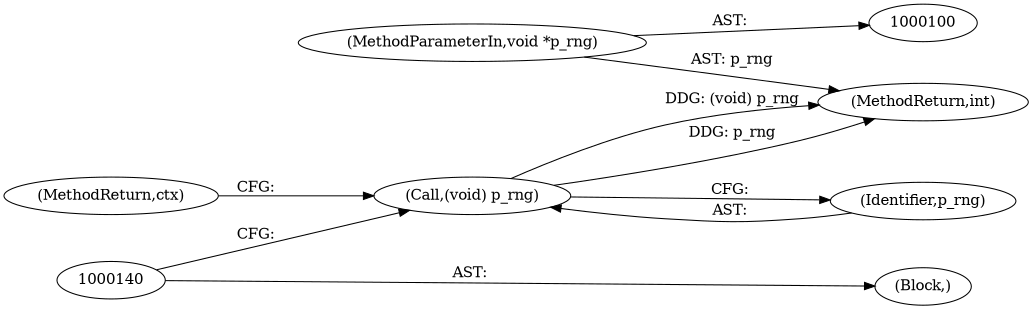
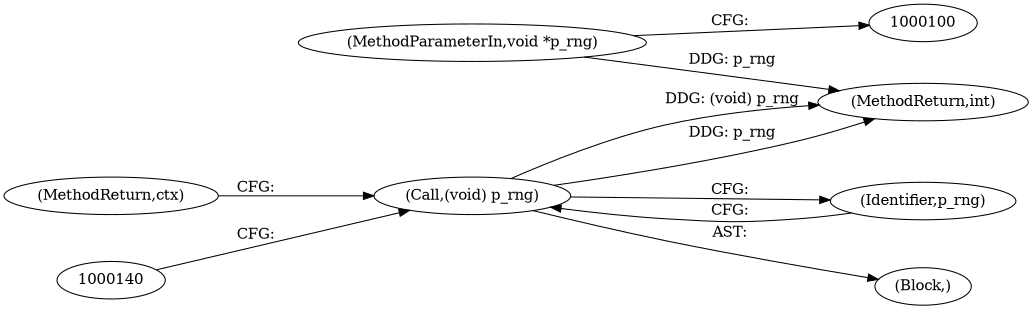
edge "(MethodParameterIn,void *p_rng)" -> "1000100": label "AST: " -> "CFG: "
edge "(MethodParameterIn,void *p_rng)" -> "(MethodReturn,int)": label "AST: p_rng" -> "DDG: p_rng"
edge "(Identifier,p_rng)" -> "(Call,(void) p_rng)": label "AST: " -> "CFG: "
edge "1000140" -> "(Block,)": now "(Call,(void) p_rng)" -> "(Block,)"
